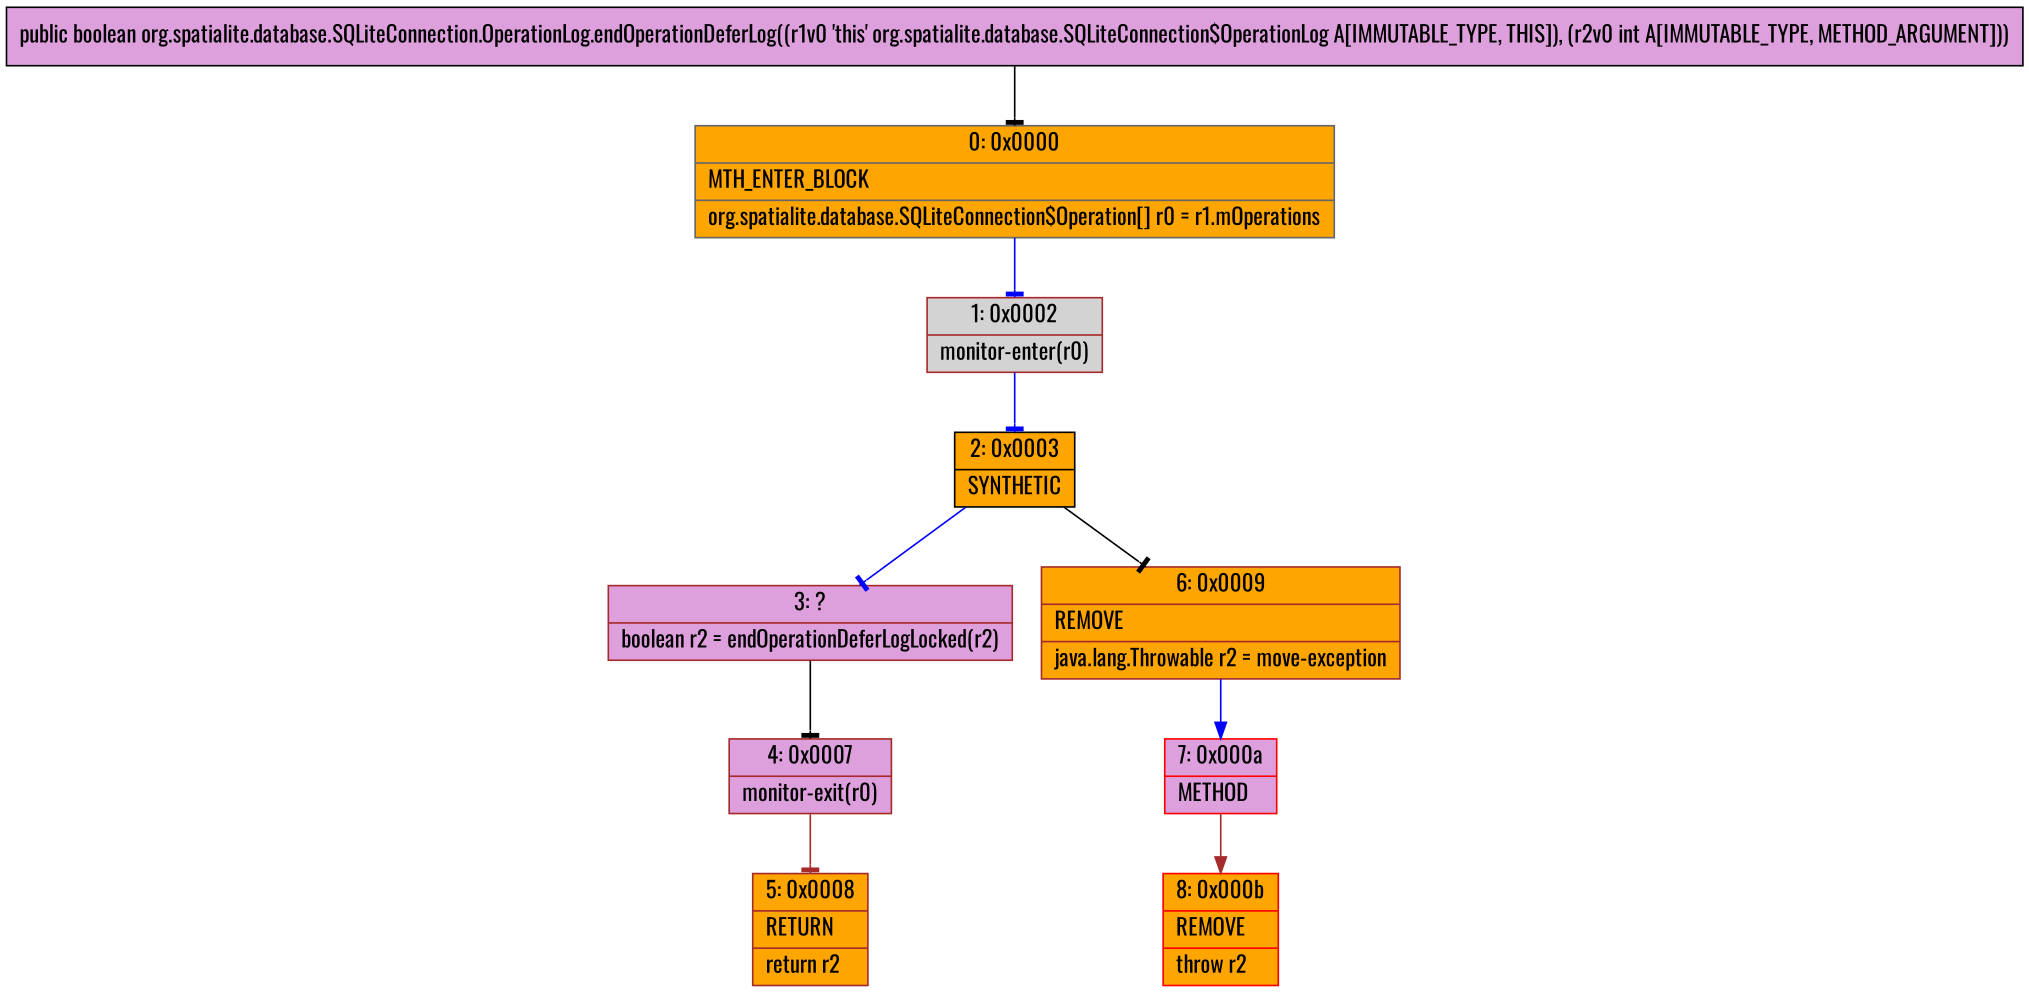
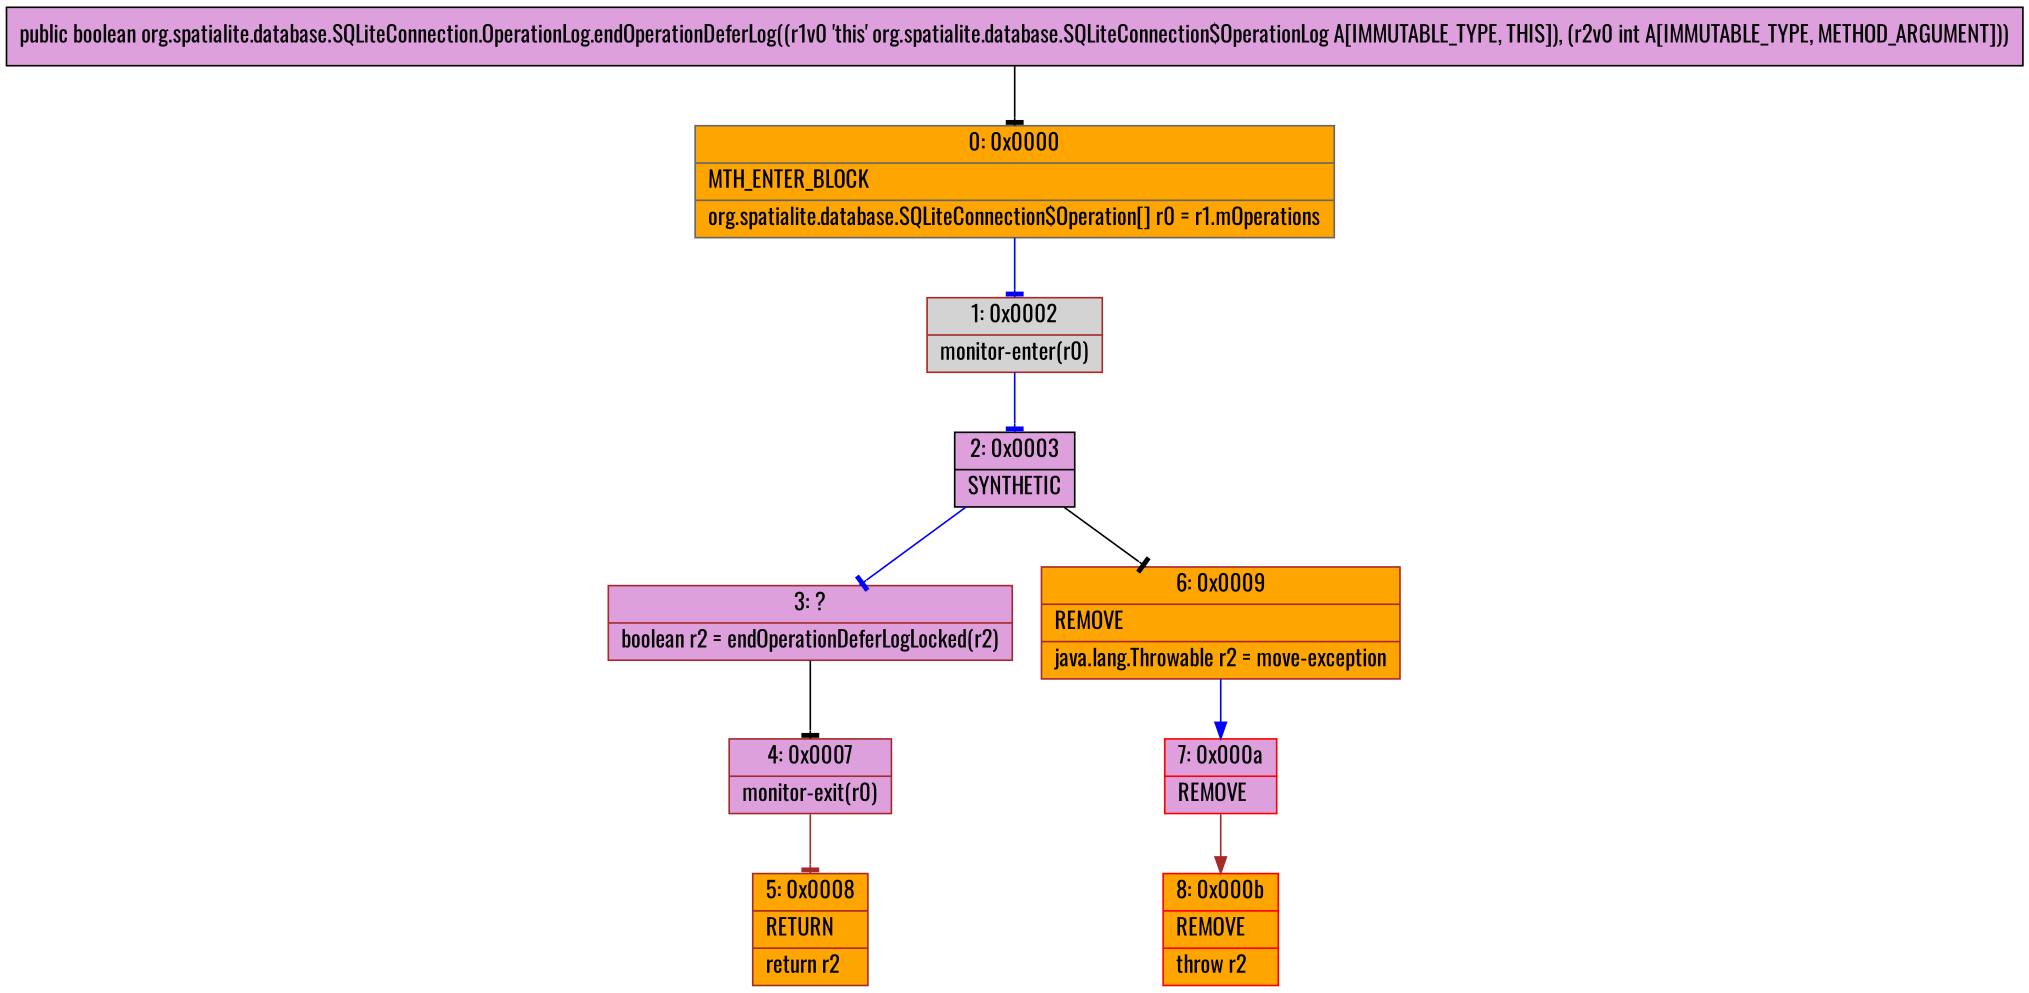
node "2: 0x0003": fillcolor orange -> plum
node "7: 0x000a": text "METHOD" -> "REMOVE"
